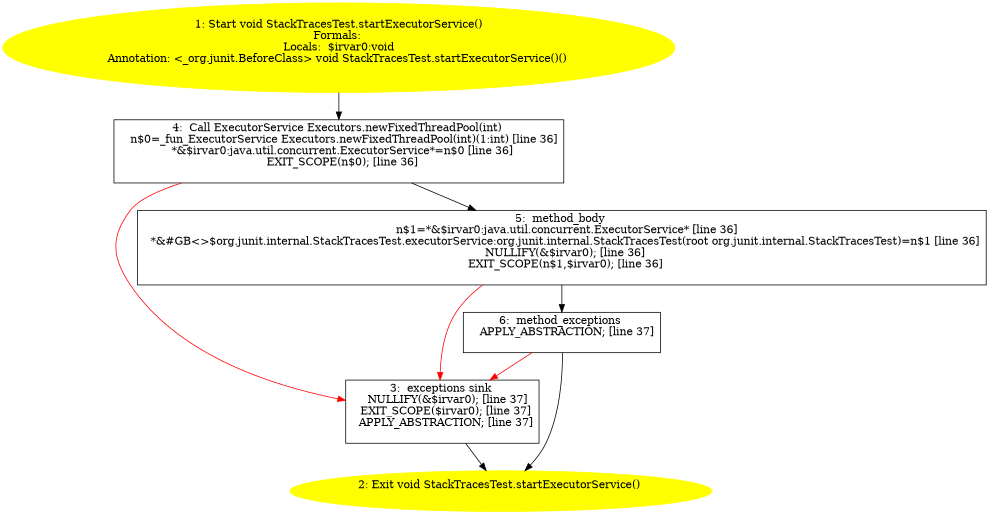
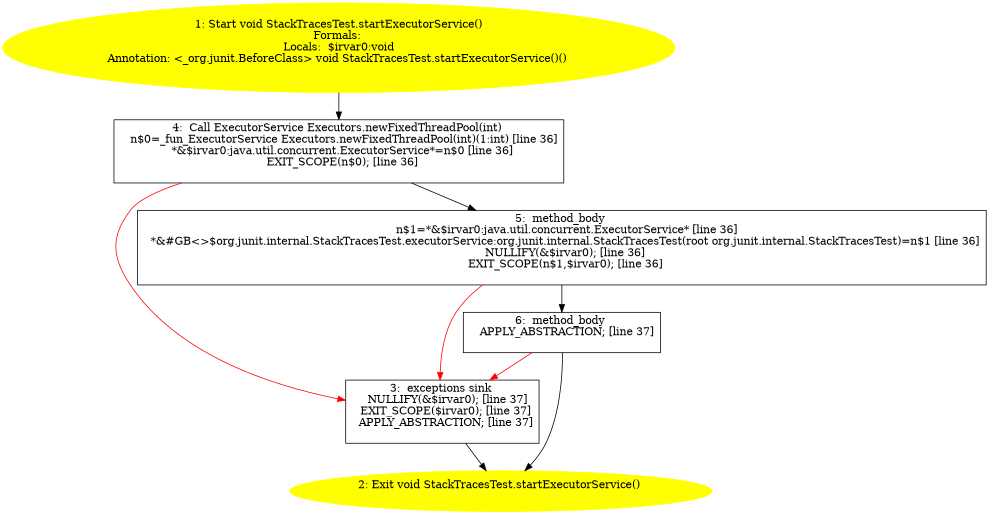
node "6:  method_exceptions APPLY_ABSTRACTION; [line 37]": label "6:  method_exceptions APPLY_ABSTRACTION; [line 37]" -> "6:  method_body APPLY_ABSTRACTION; [line 37]"
